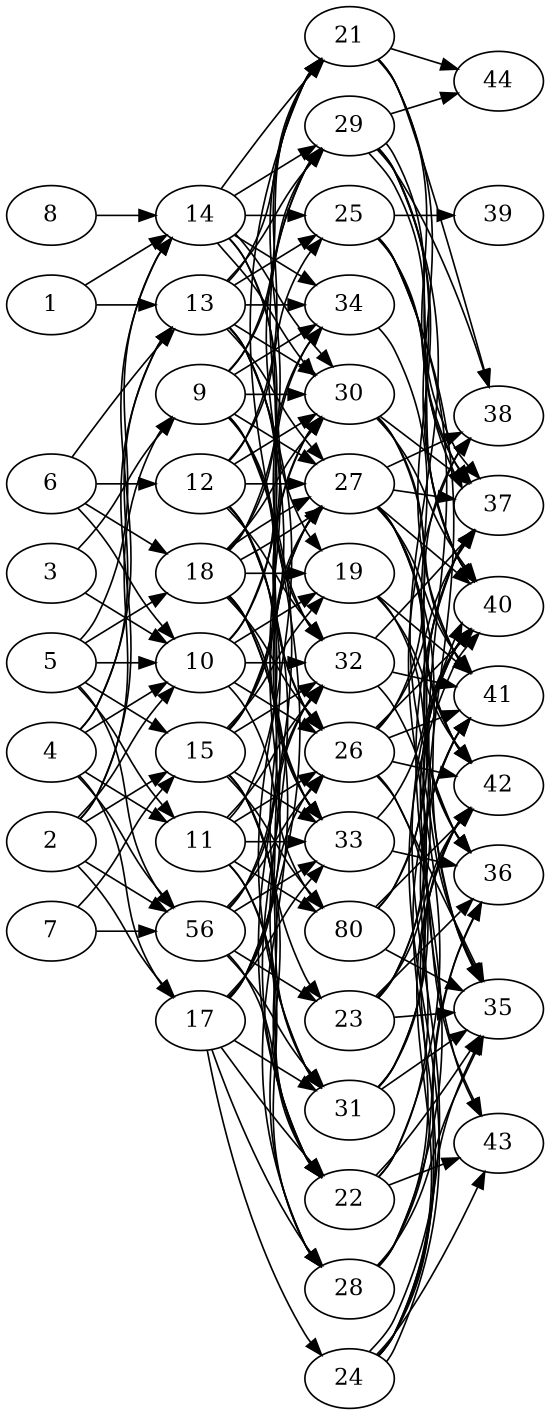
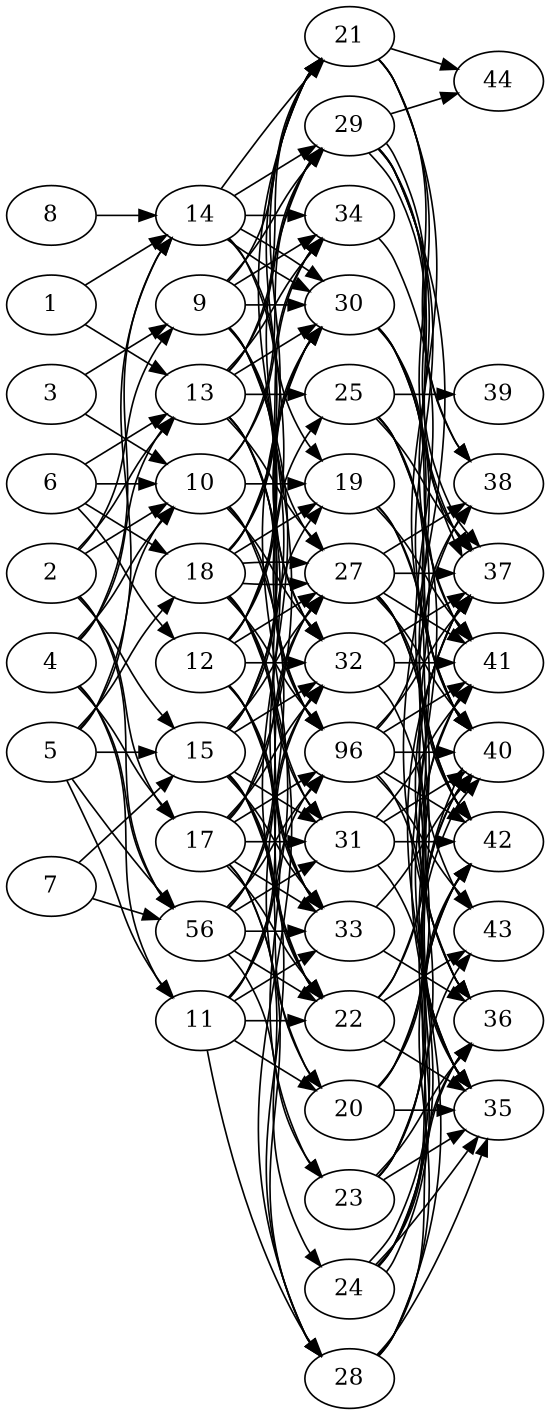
edge "14" -> "25": removed
node "26": label "26" -> "96"
node "80": label "80" -> "20"
